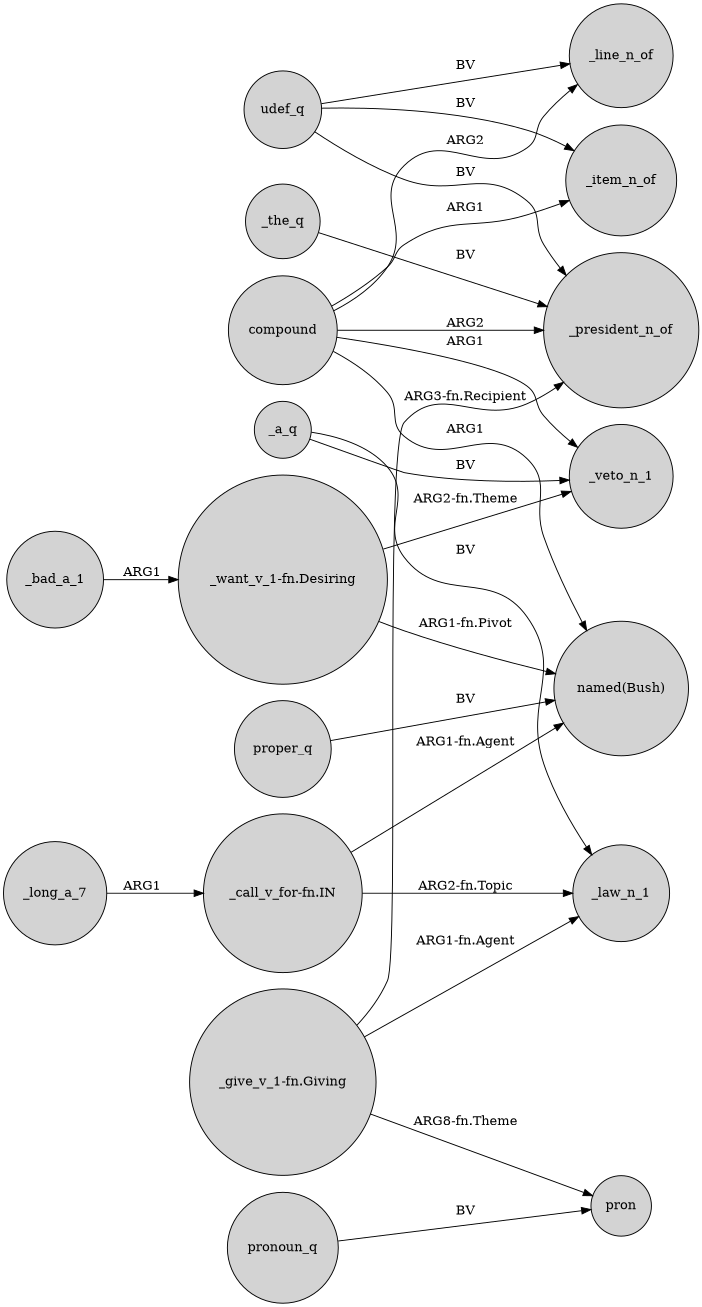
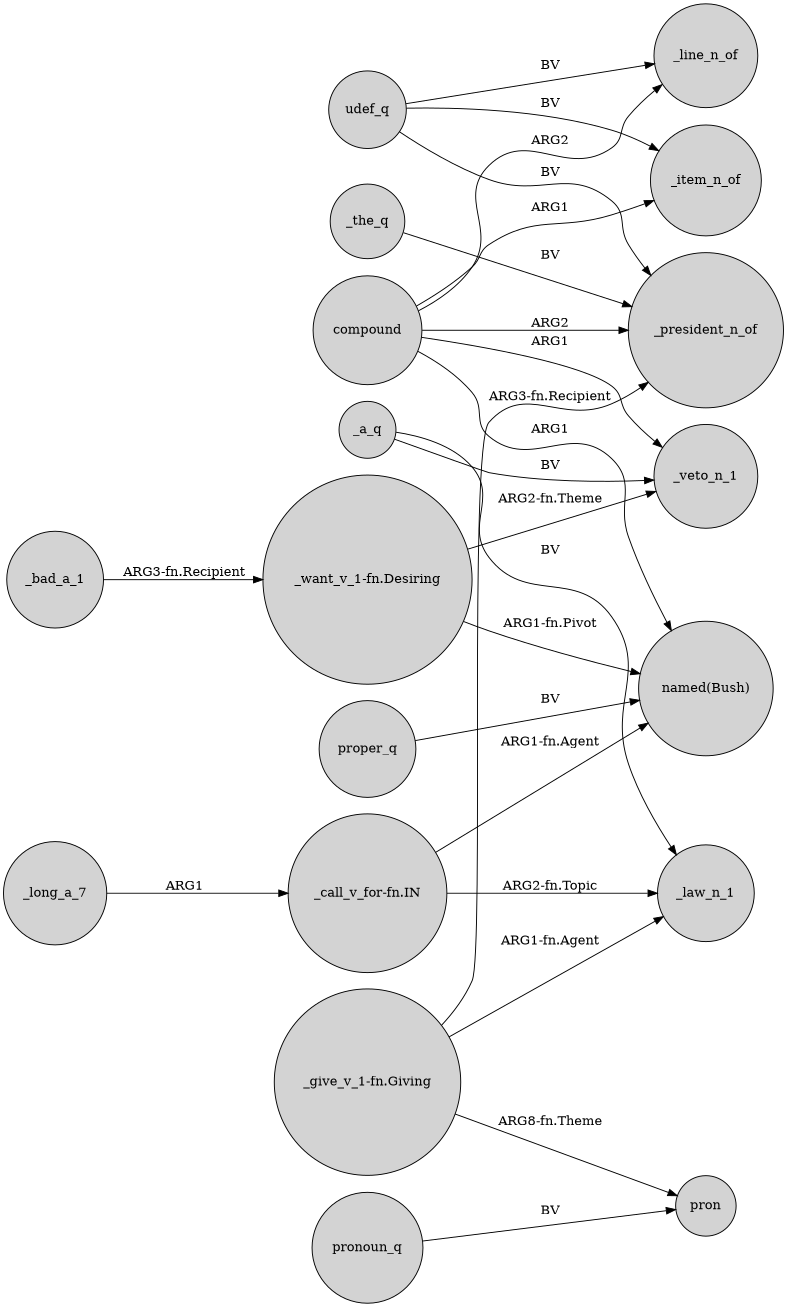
edge "_bad_a_1" -> "_want_v_1-fn.Desiring": label "ARG1" -> "ARG3-fn.Recipient"
